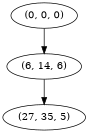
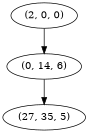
node "(0, 0, 0)": label "(0, 0, 0)" -> "(2, 0, 0)"
node "(6, 14, 6)": label "(6, 14, 6)" -> "(0, 14, 6)"
